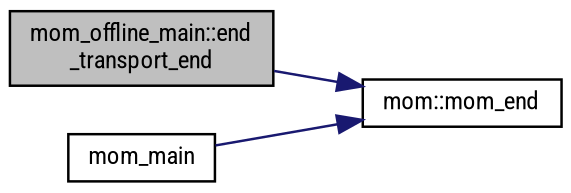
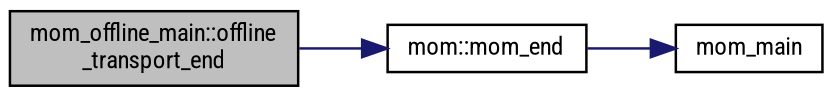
node "mom_offline_main::end _transport_end": label "mom_offline_main::end _transport_end" -> "mom_offline_main::offline _transport_end"
edge "mom_main" -> "mom::mom_end": reversed
